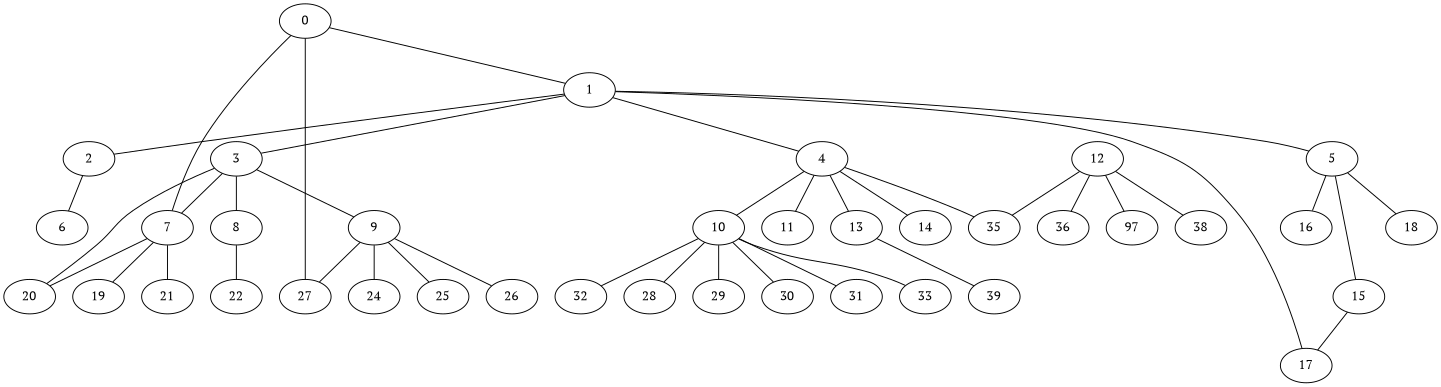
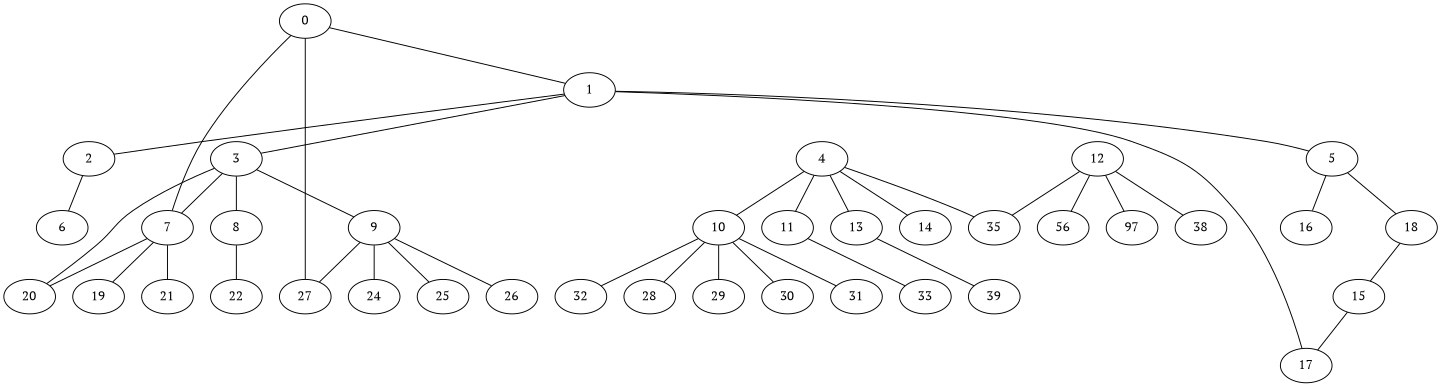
edge "1" -- "4": removed
node "36": label "36" -> "56"
edge "5" -- "15": now "18" -- "15"
edge "10" -- "33": now "11" -- "33"
